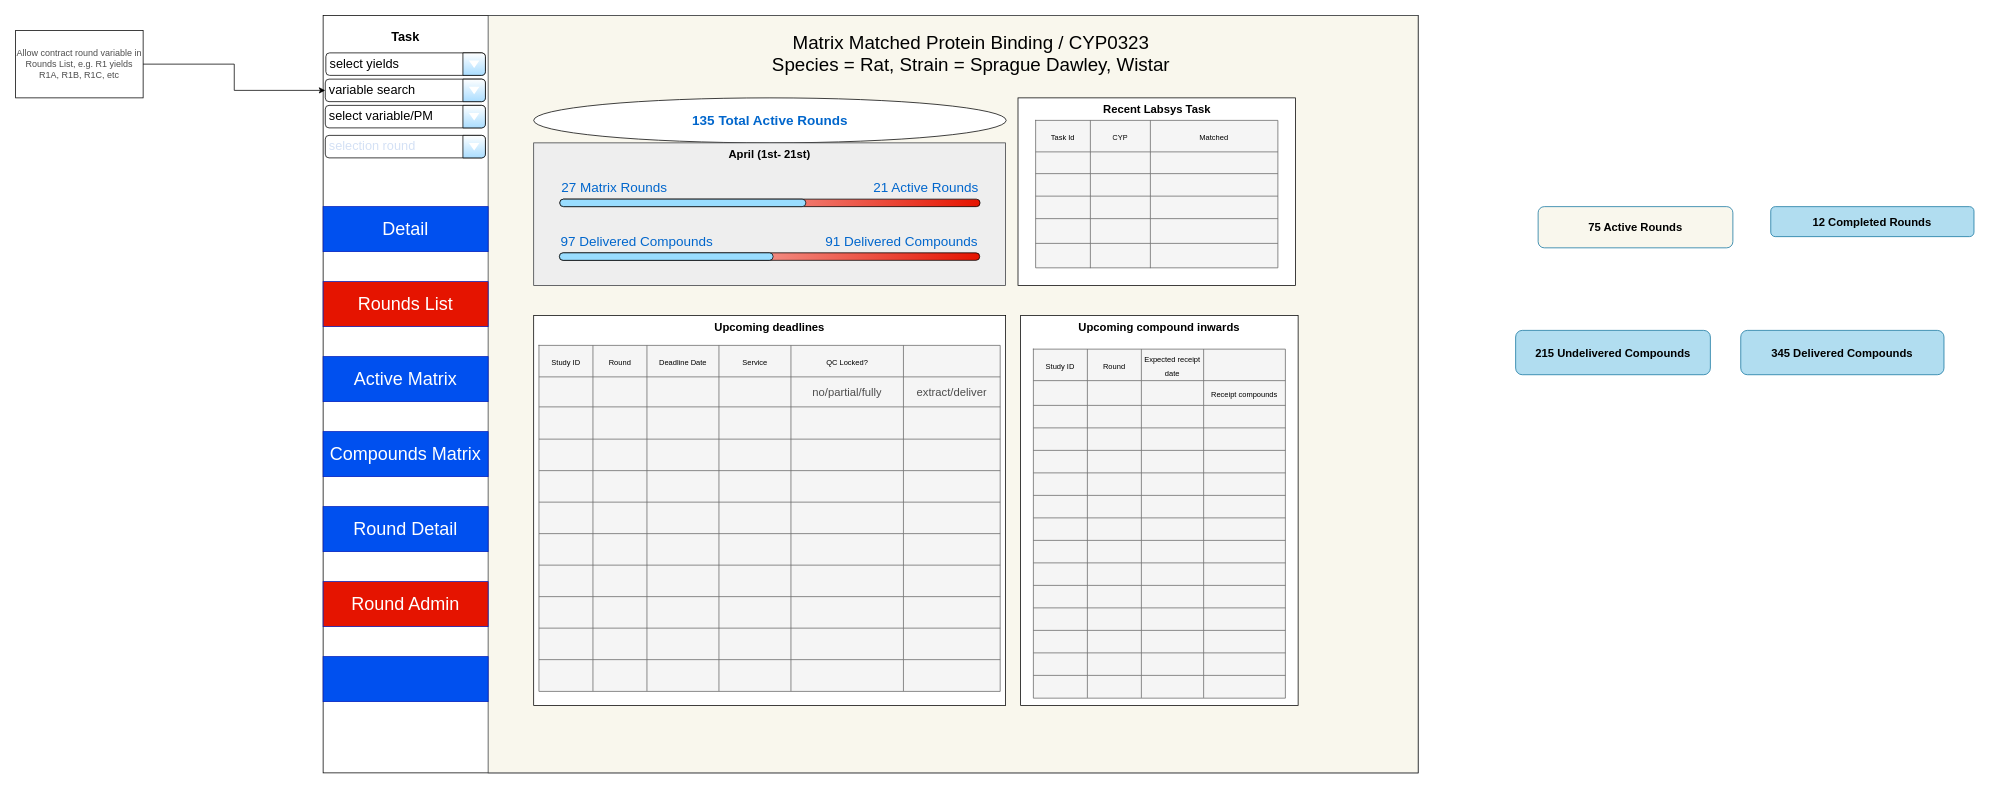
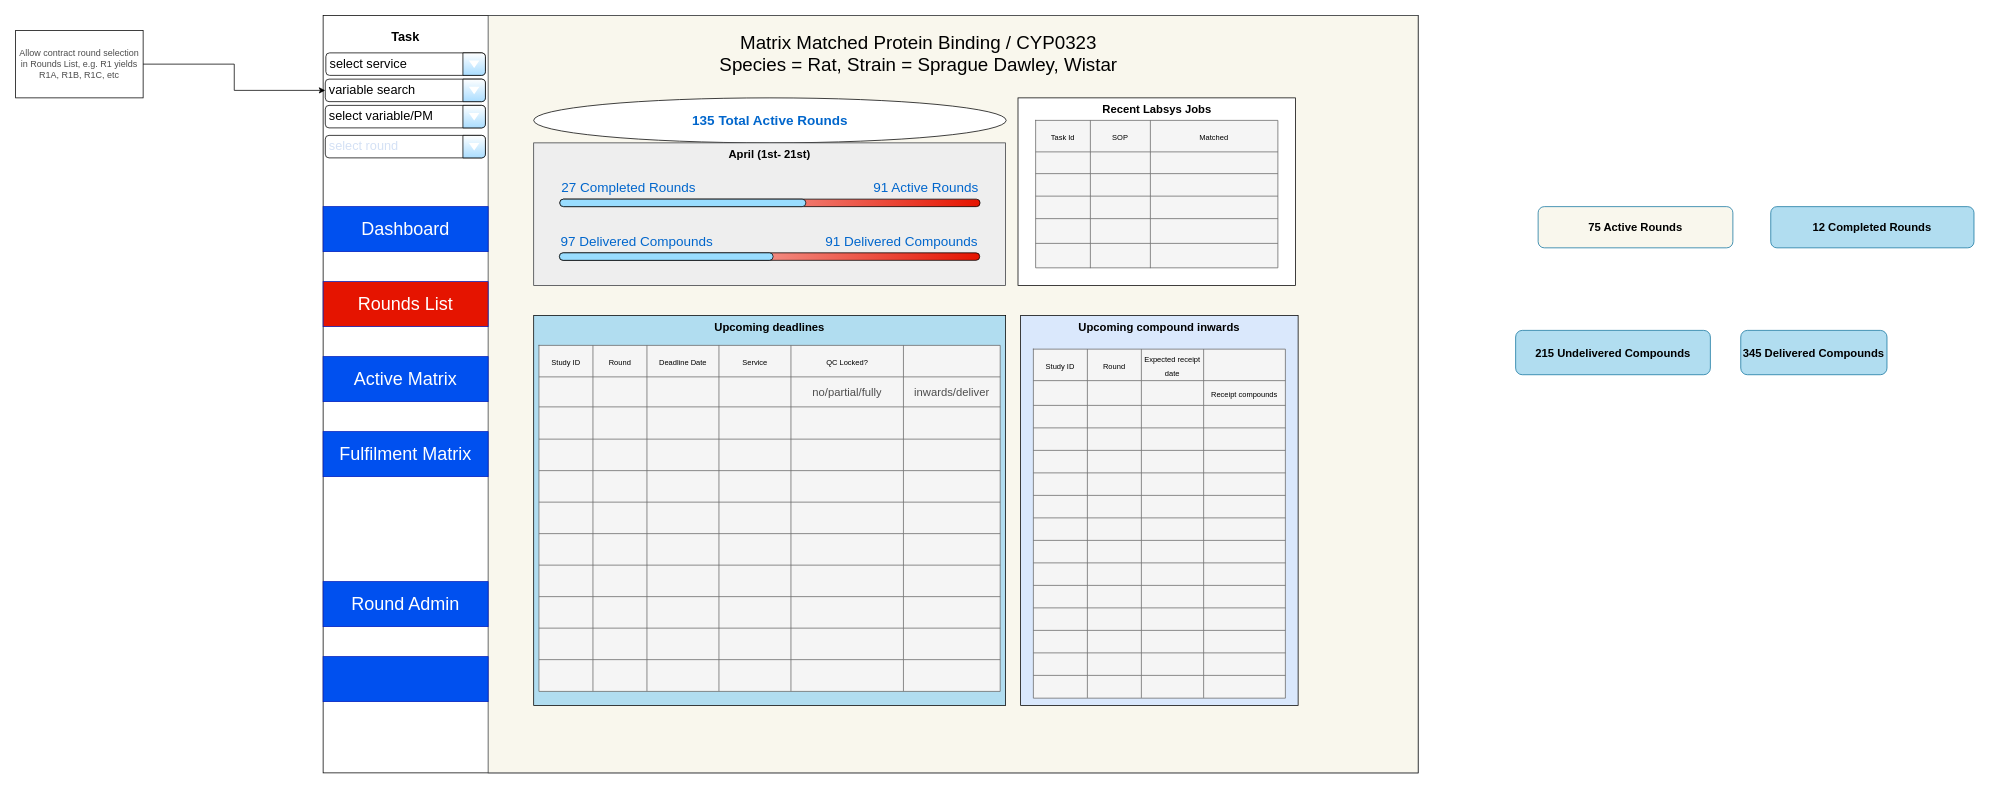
node "Matrix Matched Protein Binding / CYP0323 Species = Rat, Strain = Sprague Dawley, Wistar": moved (971, 53) -> (918, 53)
node "Allow contract round variable in Rounds List, e.g. R1 yields R1A, R1B, R1C, etc": label "Allow contract round variable in Rounds List, e.g. R1 yields R1A, R1B, R1C, etc" -> "Allow contract round selection in Rounds List, e.g. R1 yields R1A, R1B, R1C, etc"
node "select yields": label "select yields" -> "select service"
node "Recent Labsys Task": label "Recent Labsys Task" -> "Recent Labsys Jobs"
node "CYP": label "CYP" -> "SOP"
node "selection round": label "selection round" -> "select round"
node "27 Matrix Rounds": label "27 Matrix Rounds" -> "27 Completed Rounds"
node "21 Active Rounds": label "21 Active Rounds" -> "91 Active Rounds"
node "12 Completed Rounds": size 203x30 -> 203x41
node "Detail": label "Detail" -> "Dashboard"
node "Upcoming deadlines": fillcolor #ffffff -> #b1ddf0
node "Upcoming compound inwards": fillcolor #ffffff -> #dae8fc
node "345 Delivered Compounds": size 203x44 -> 146x44
node "extract/deliver": label "extract/deliver" -> "inwards/deliver"
node "Compounds Matrix": label "Compounds Matrix" -> "Fulfilment Matrix"
node "Round Detail": removed
node "Round Admin": fillcolor #e51400 -> #0050ef
